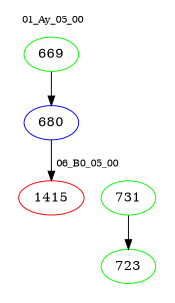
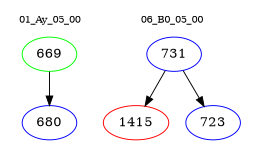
edge "680" -> "1415": now "731" -> "1415"
node "731": color green -> blue
node "723": color green -> blue
